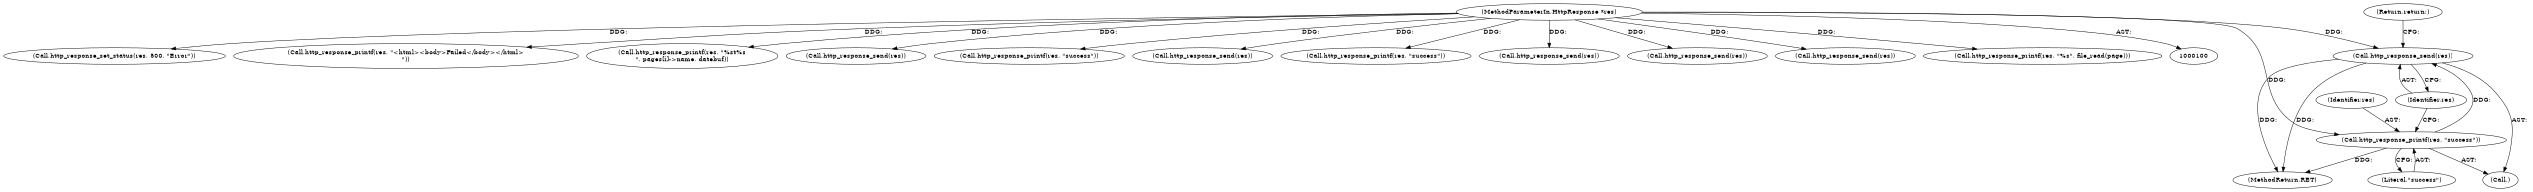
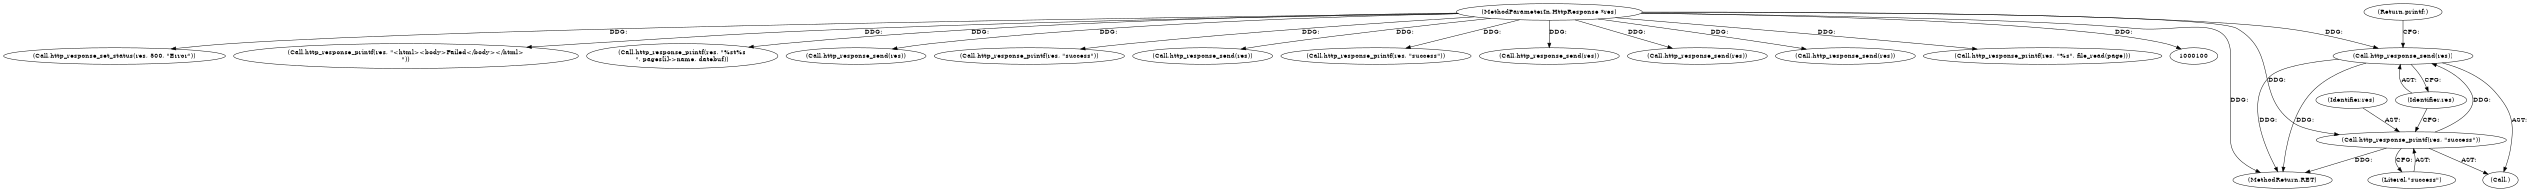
node "(Return,return;)": label "(Return,return;)" -> "(Return,printf;)"
edge "(MethodParameterIn,HttpResponse *res)" -> "(MethodReturn,RET)": added, label "DDG:"
edge "(MethodParameterIn,HttpResponse *res)" -> "1000100": label "AST: " -> "DDG: "
